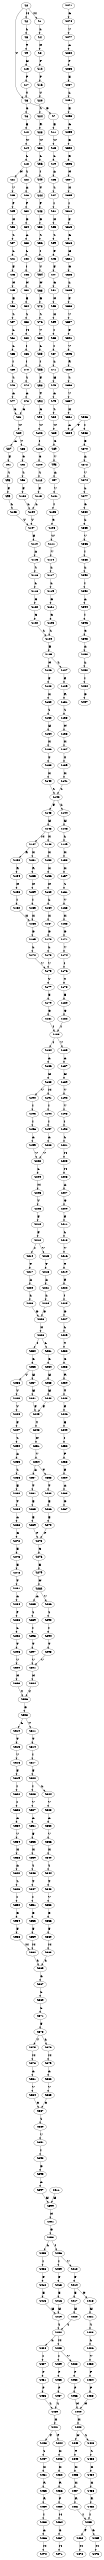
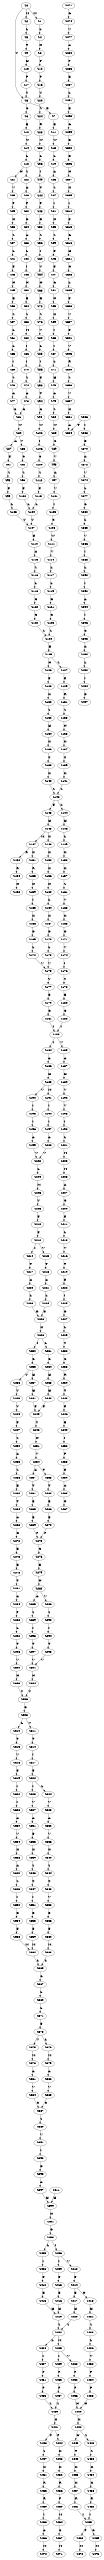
node "S162": removed
